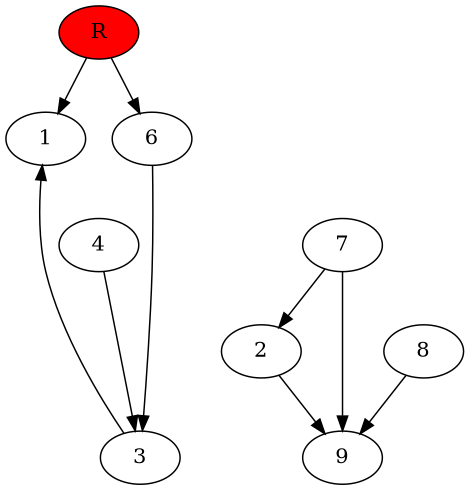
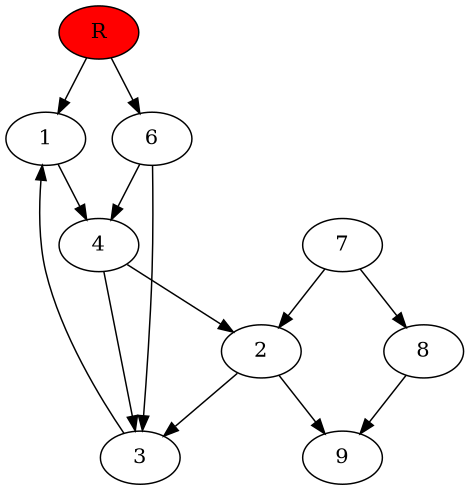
edge "1" -> "4": added
edge "6" -> "4": added
edge "4" -> "2": added
edge "7" -> "9": now "7" -> "8"
edge "2" -> "3": added
